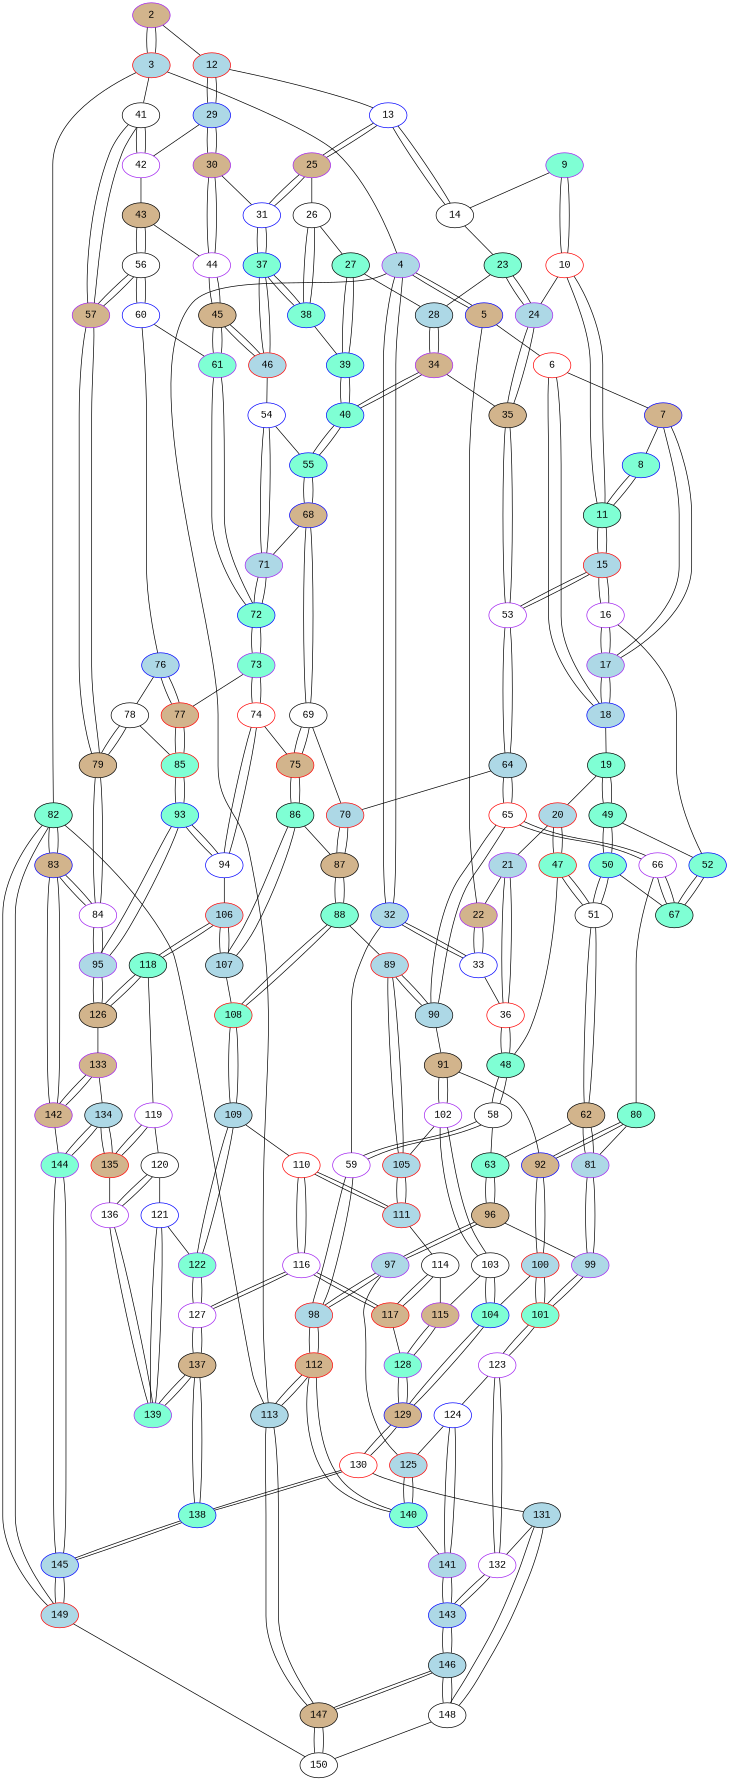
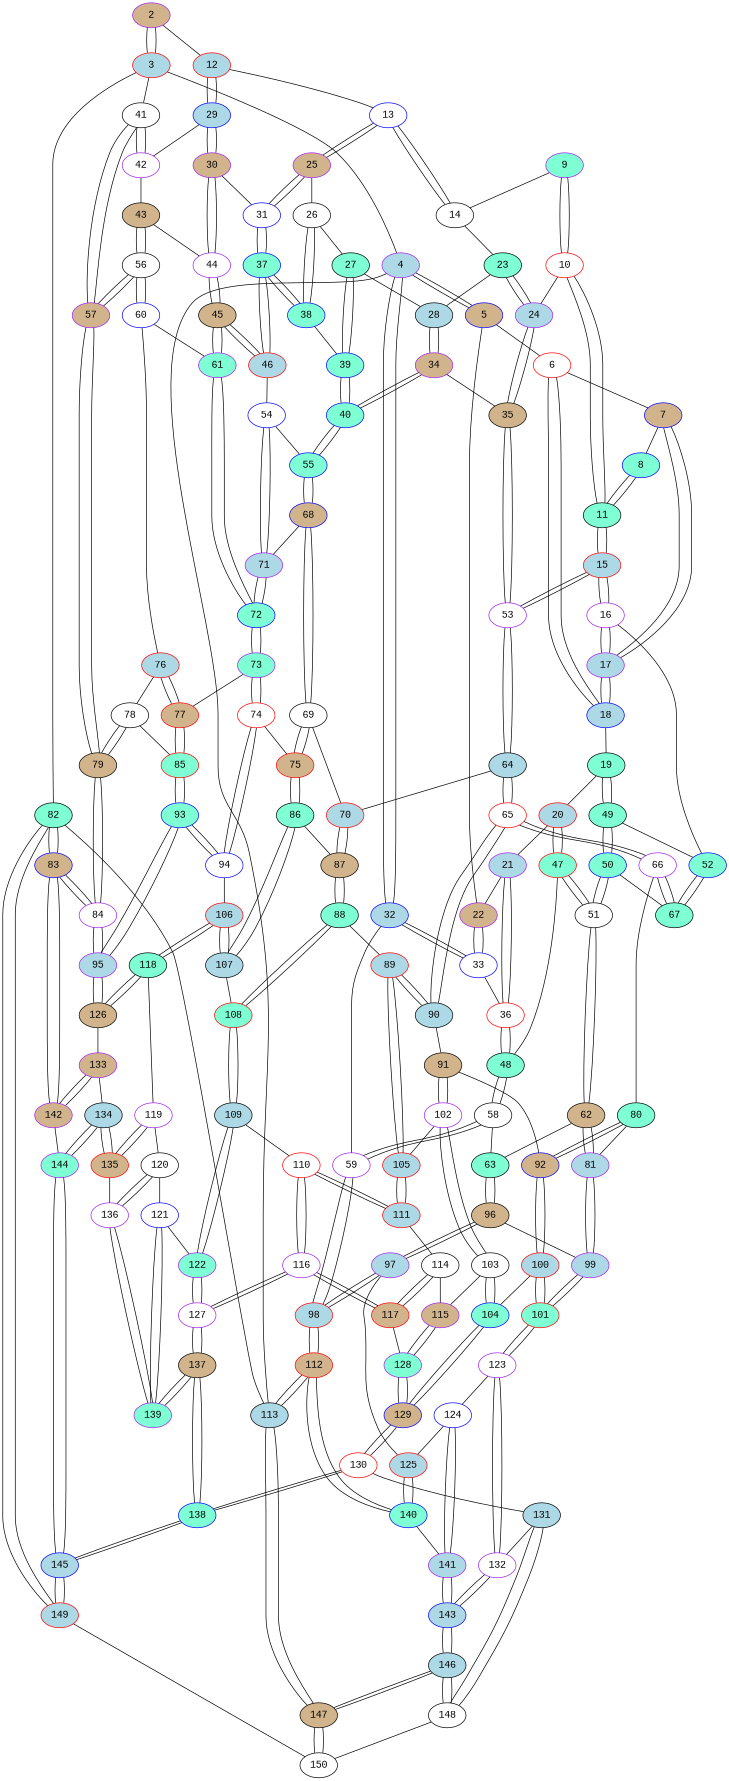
node "76": color blue -> red
